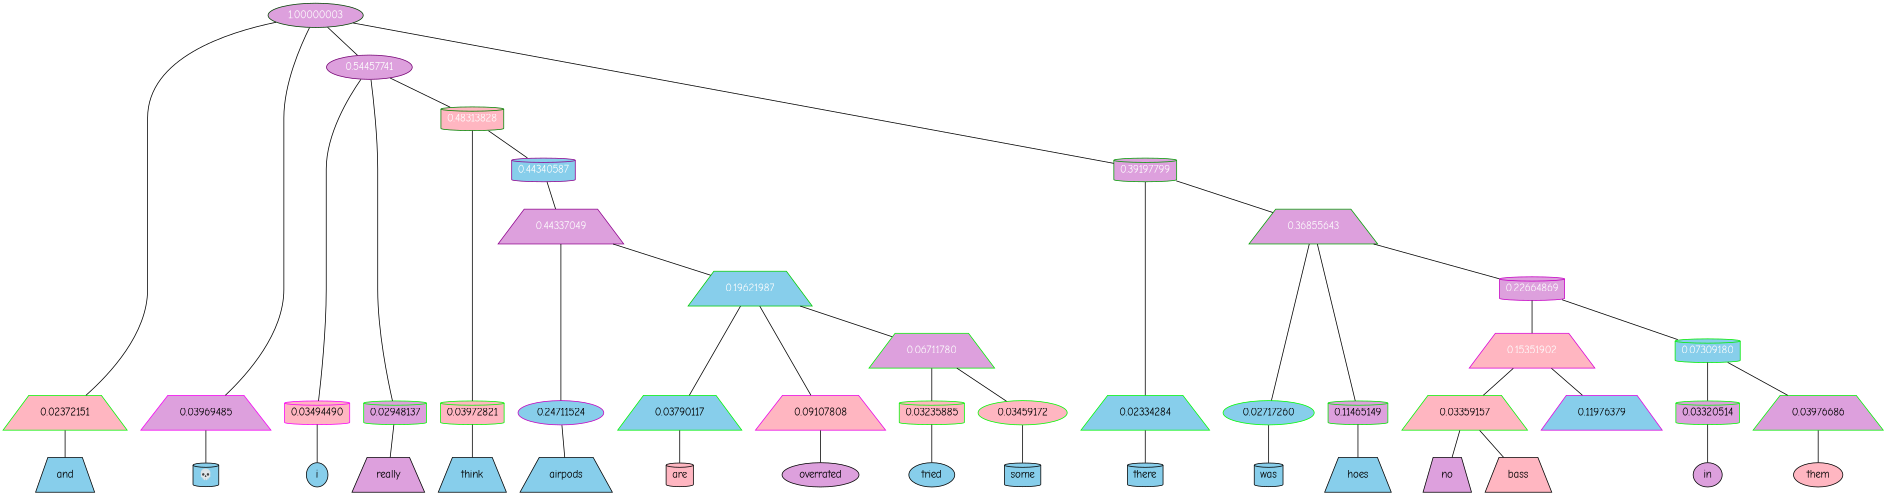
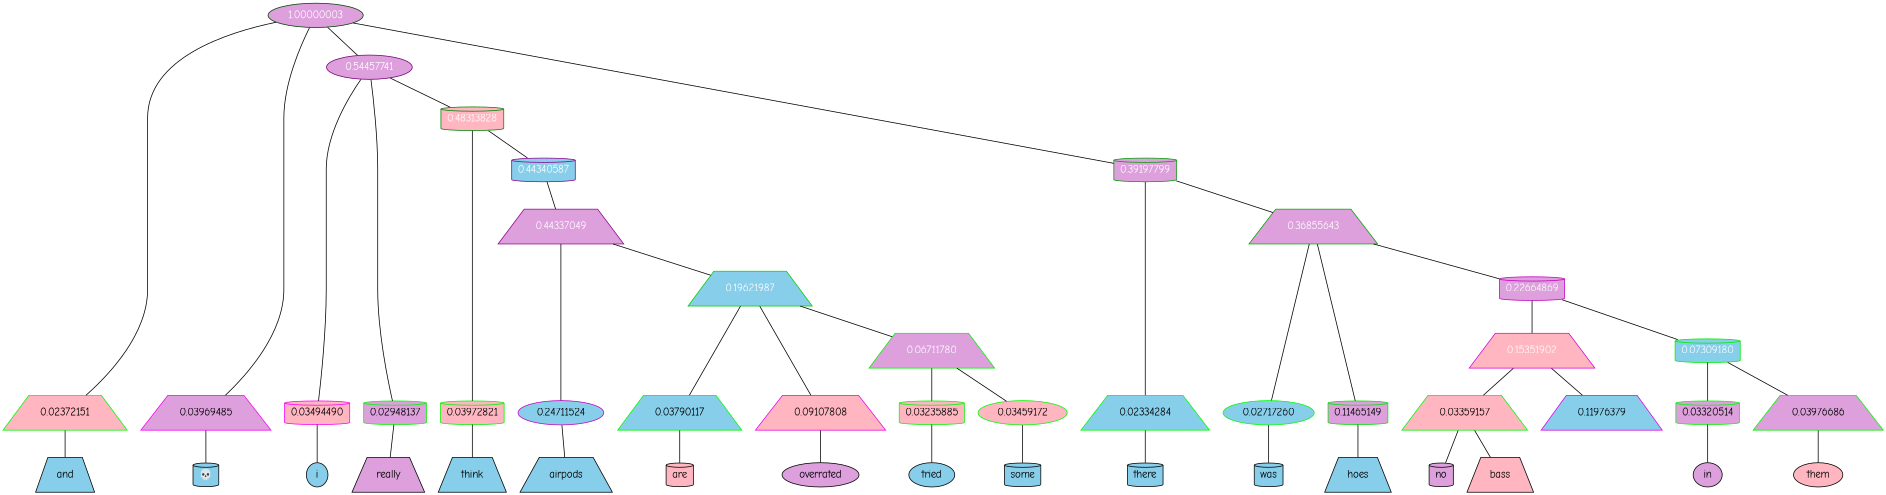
node "no": shape trapezium -> cylinder
